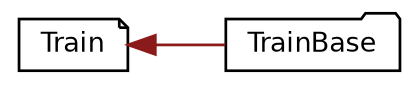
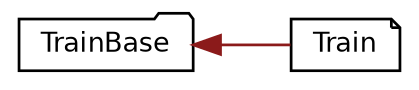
edge "TrainBase" -> "Train": reversed
